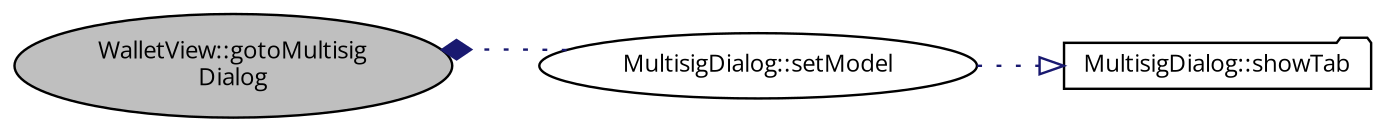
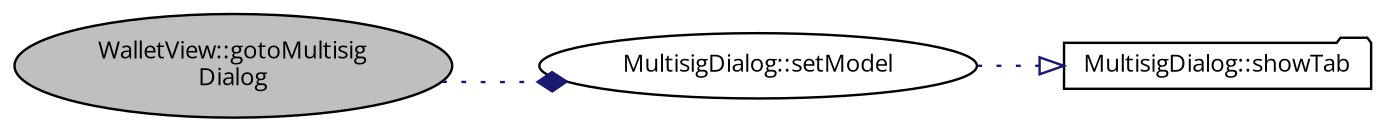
edge "MultisigDialog::setModel" -> "WalletView::gotoMultisig Dialog": reversed
